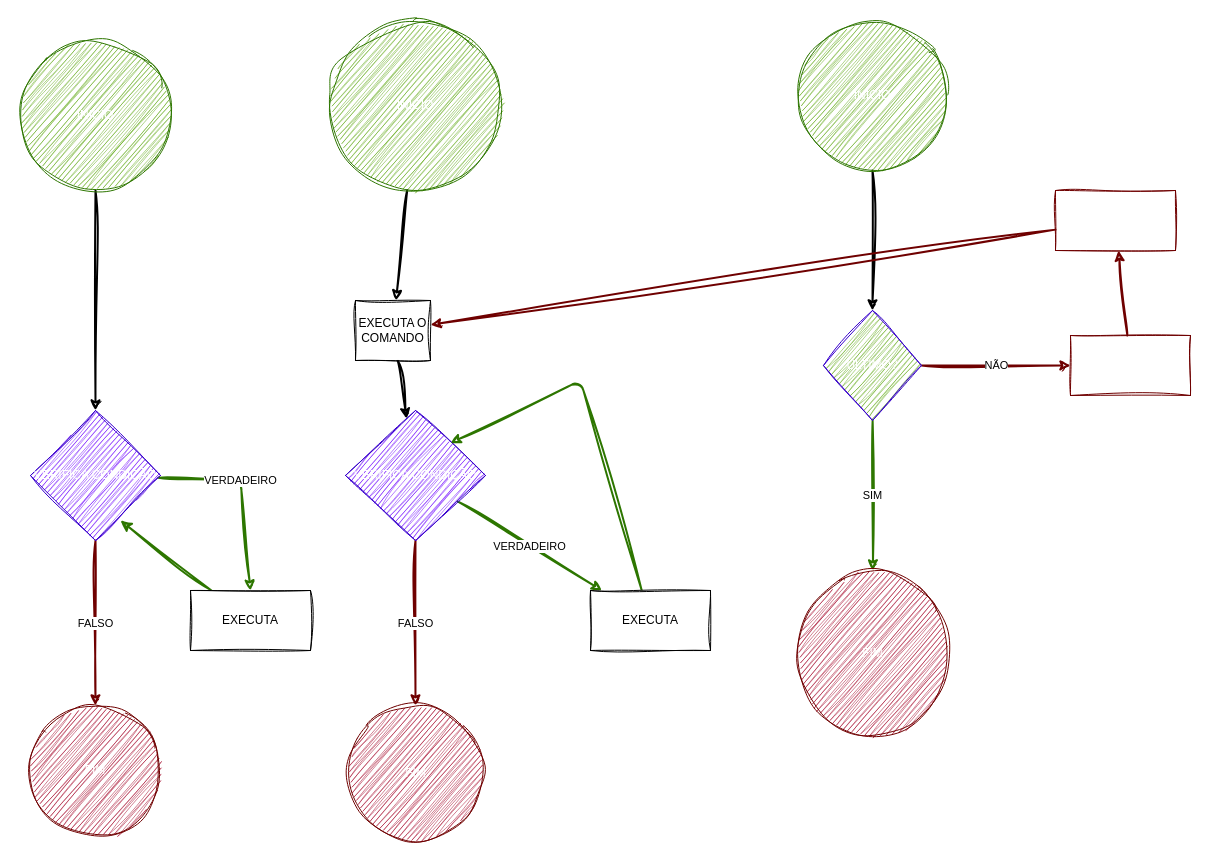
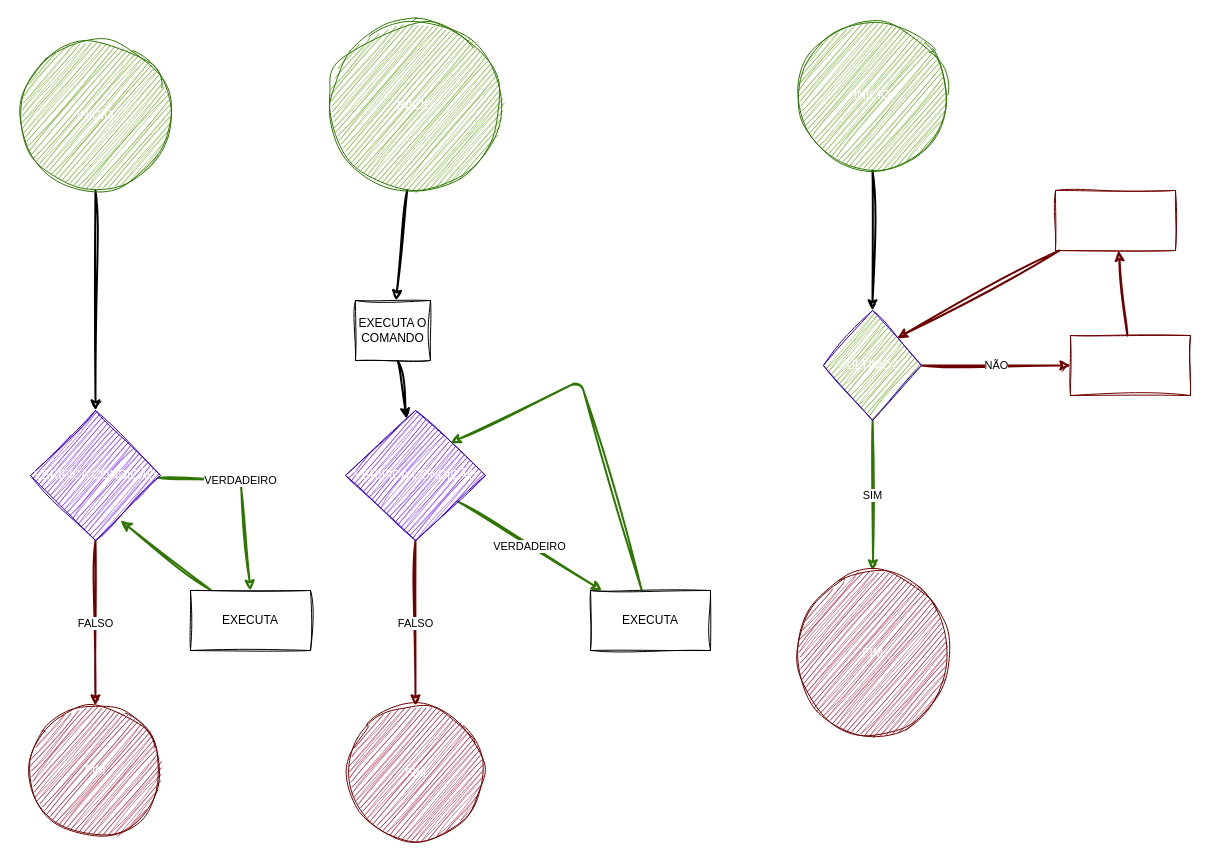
edge "INCREMENTA" -> "EXECUTA O COMANDO": now "INCREMENTA" -> "ULTIMO?"
